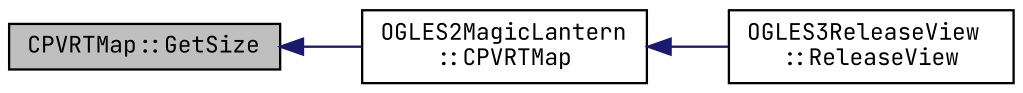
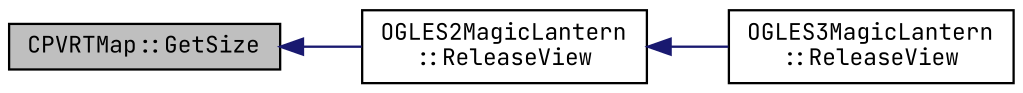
node "OGLES2MagicLantern ::CPVRTMap": label "OGLES2MagicLantern ::CPVRTMap" -> "OGLES2MagicLantern ::ReleaseView"
node "OGLES3ReleaseView ::ReleaseView": label "OGLES3ReleaseView ::ReleaseView" -> "OGLES3MagicLantern ::ReleaseView"
